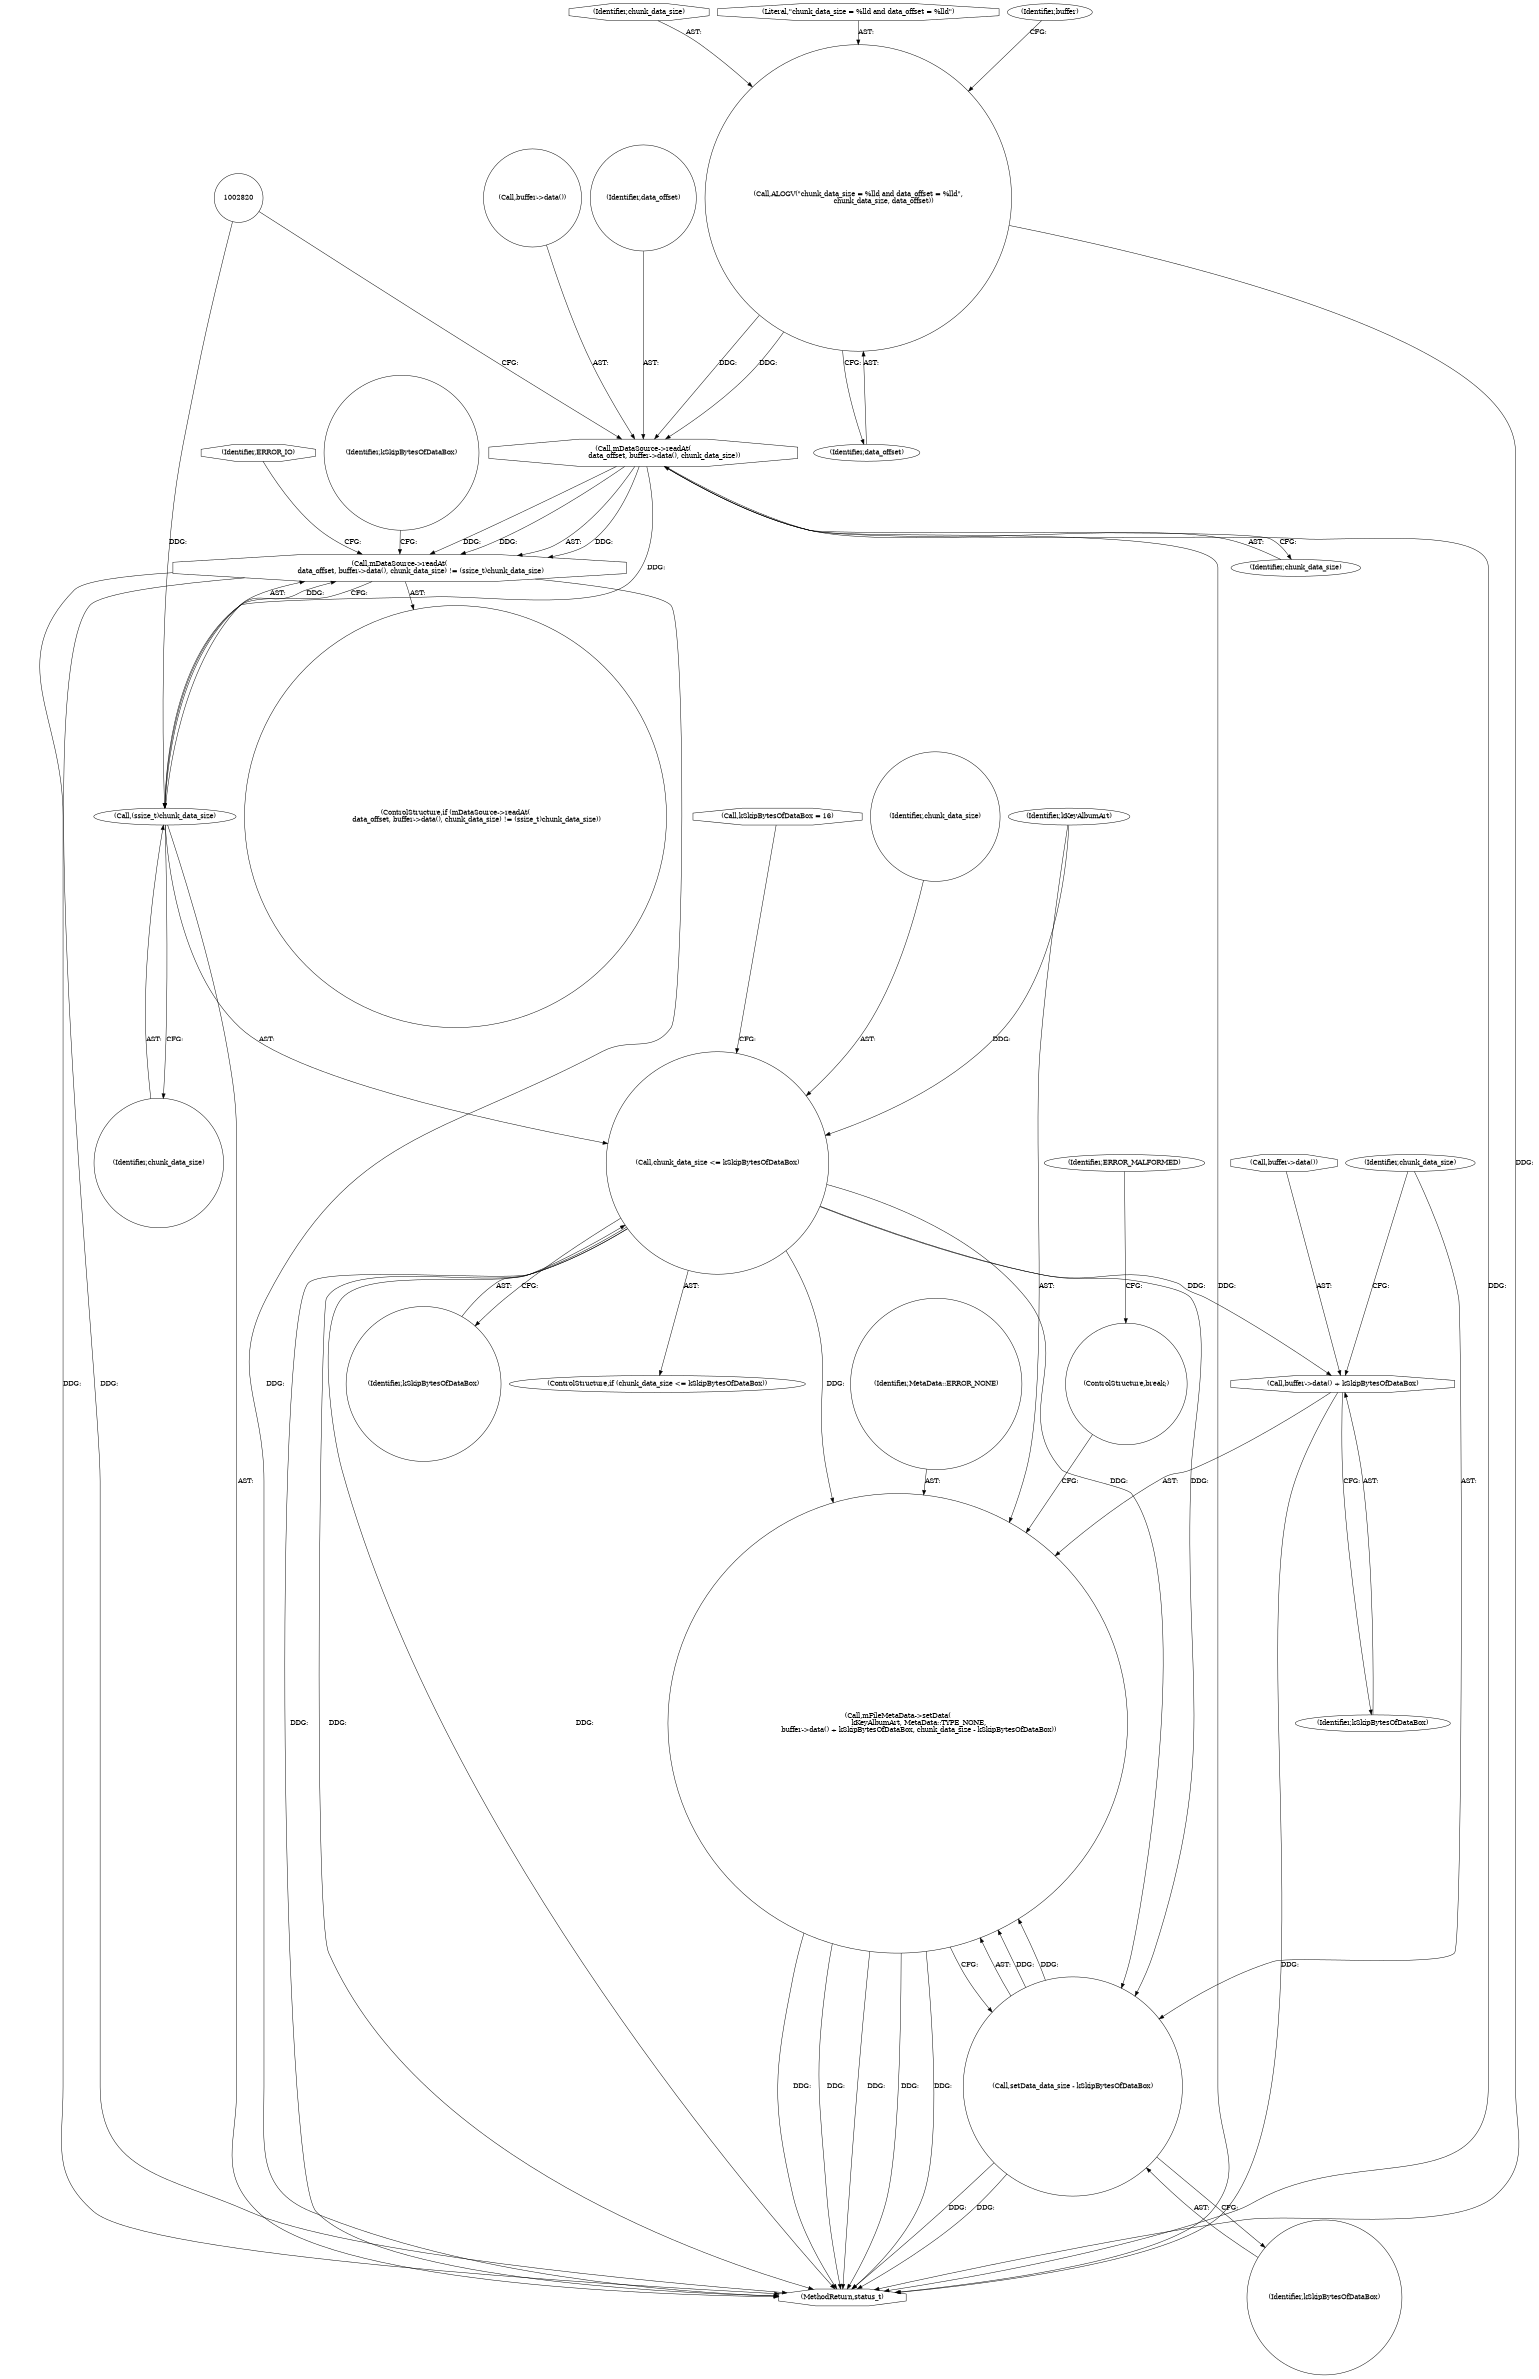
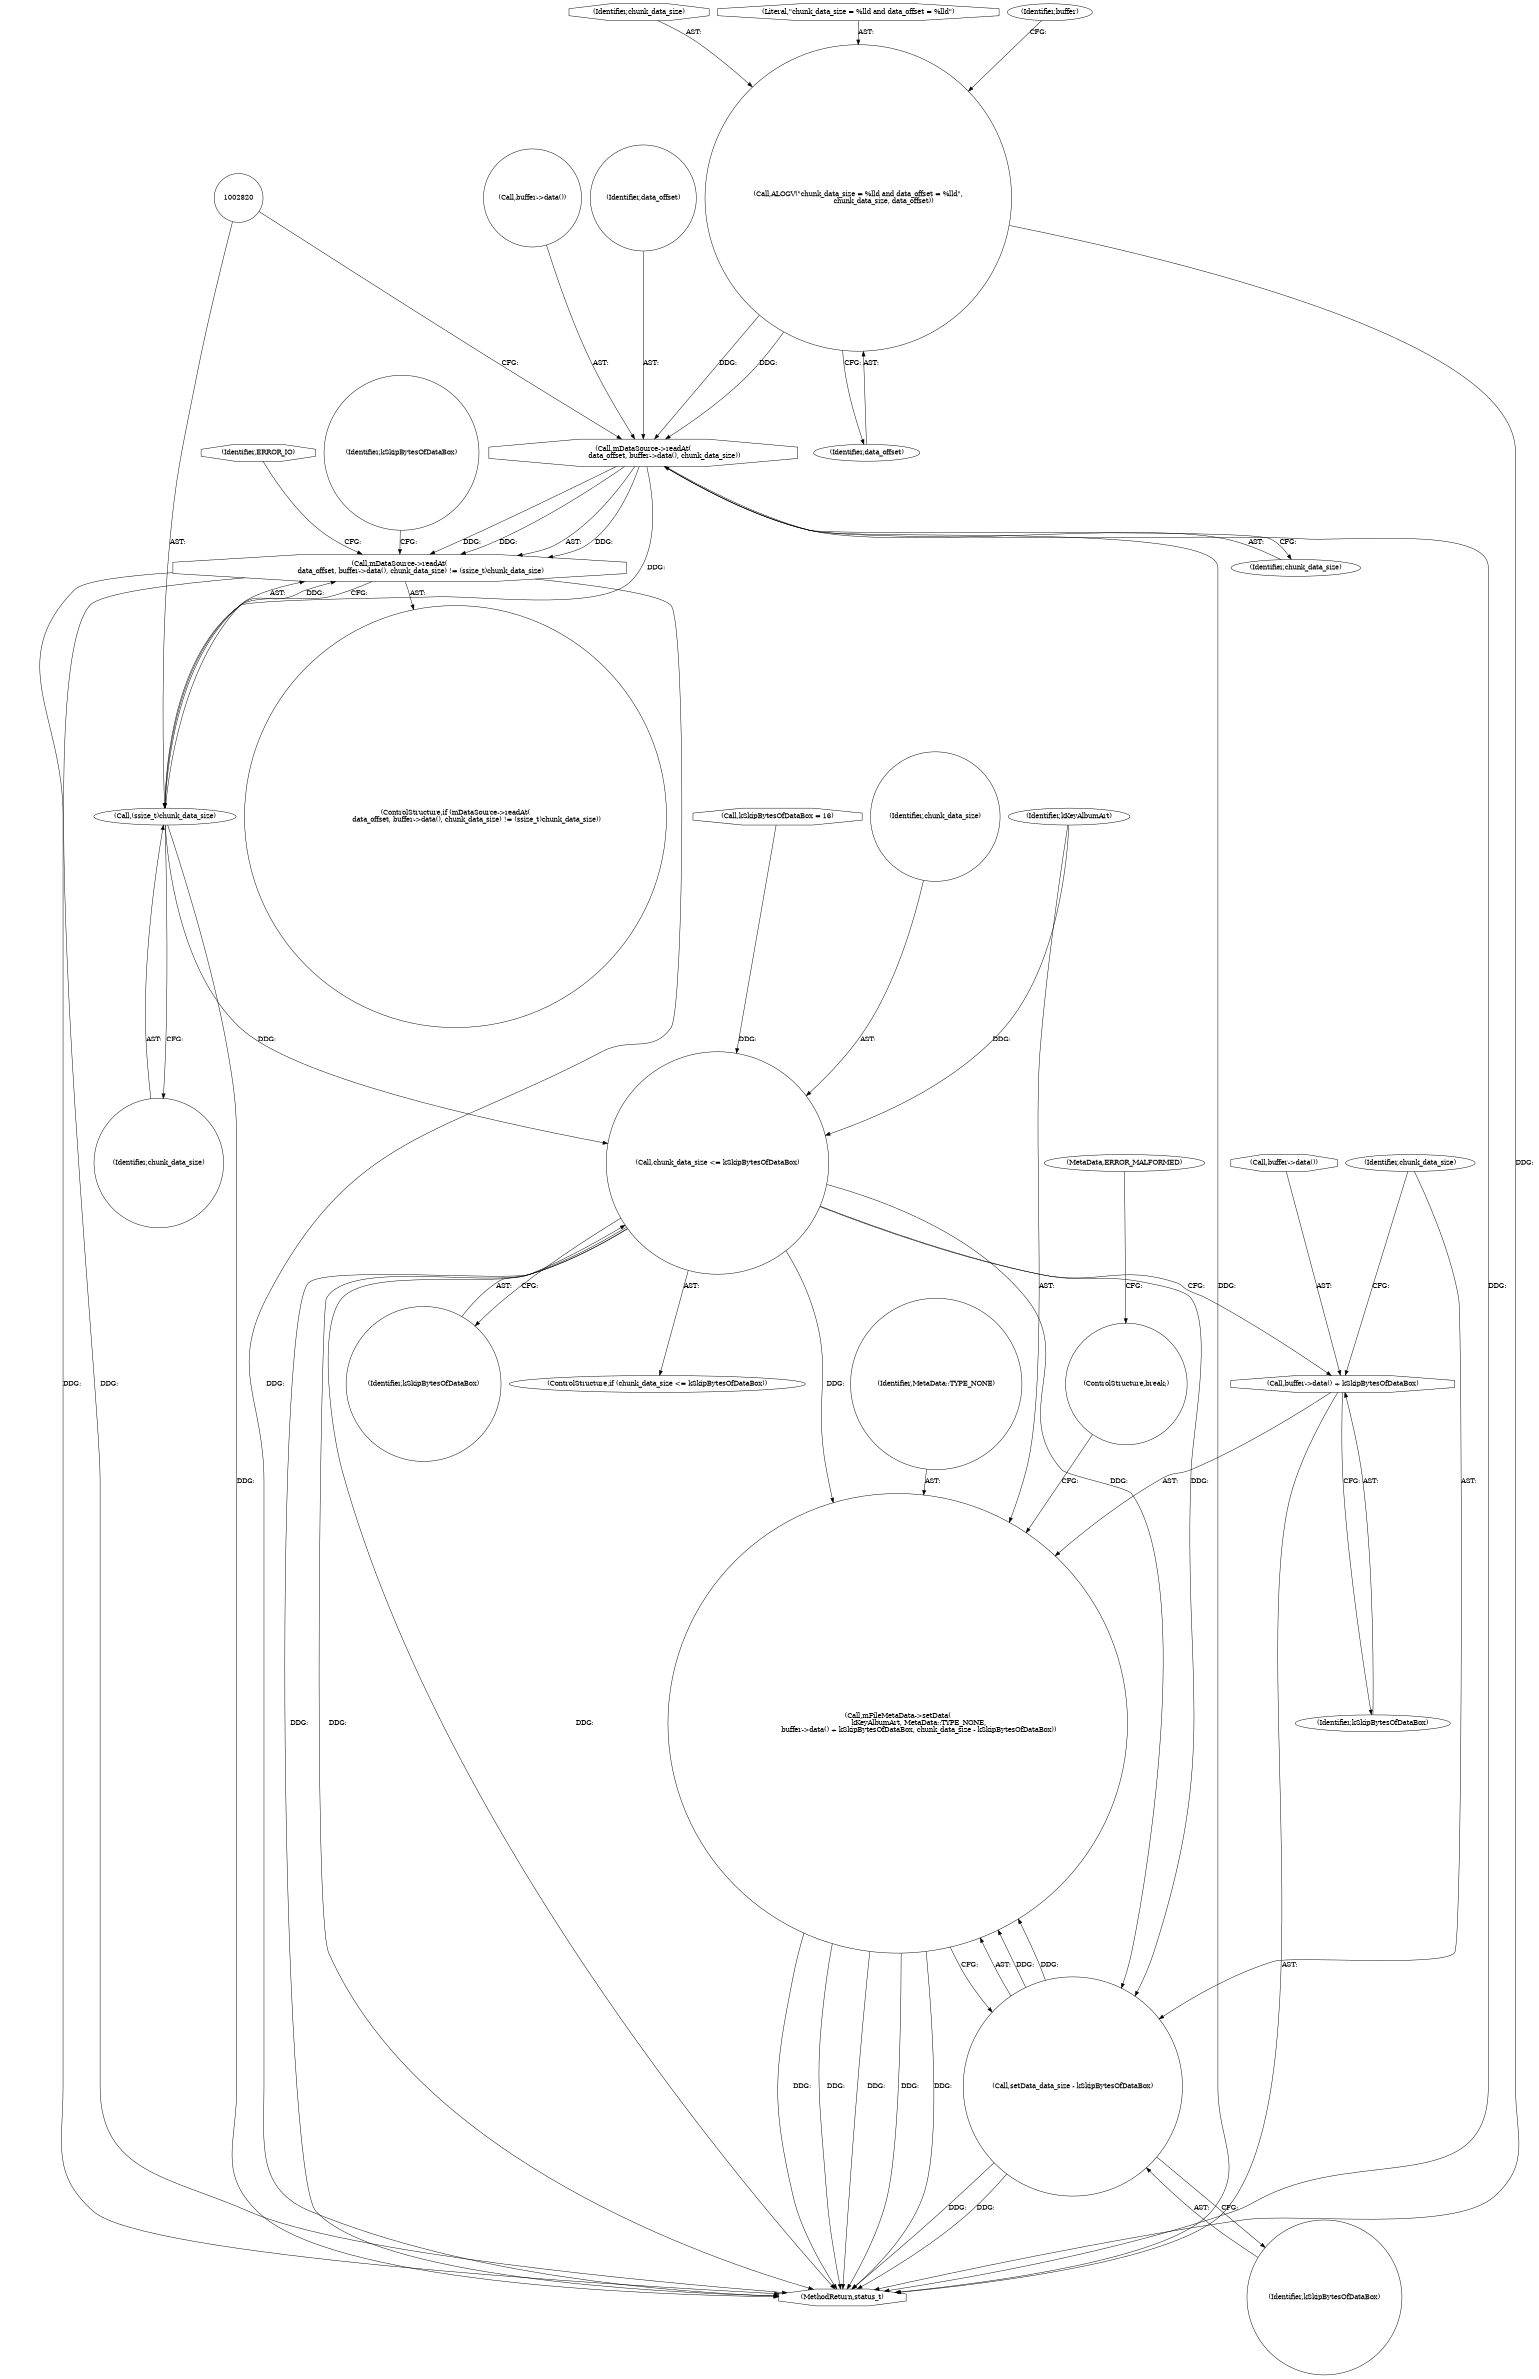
edge "1002820" -> "(Call,(ssize_t)chunk_data_size)": label "DDG: " -> "AST: "
edge "(Call,(ssize_t)chunk_data_size)" -> "(Call,chunk_data_size <= kSkipBytesOfDataBox)": label "AST: " -> "DDG: "
edge "(Call,kSkipBytesOfDataBox = 16)" -> "(Call,chunk_data_size <= kSkipBytesOfDataBox)": label "CFG: " -> "DDG: "
node "(Identifier,ERROR_MALFORMED)": label "(Identifier,ERROR_MALFORMED)" -> "(MetaData,ERROR_MALFORMED)"
edge "(Call,chunk_data_size <= kSkipBytesOfDataBox)" -> "(Call,buffer->data() + kSkipBytesOfDataBox)": label "DDG: " -> "CFG: "
node "(Identifier,MetaData::ERROR_NONE)": label "(Identifier,MetaData::ERROR_NONE)" -> "(Identifier,MetaData::TYPE_NONE)"
edge "(Call,(ssize_t)chunk_data_size)" -> "(MethodReturn,status_t)": label "AST: " -> "DDG: "
edge "(Call,buffer->data() + kSkipBytesOfDataBox)" -> "(MethodReturn,status_t)": label "DDG: " -> "AST: "
